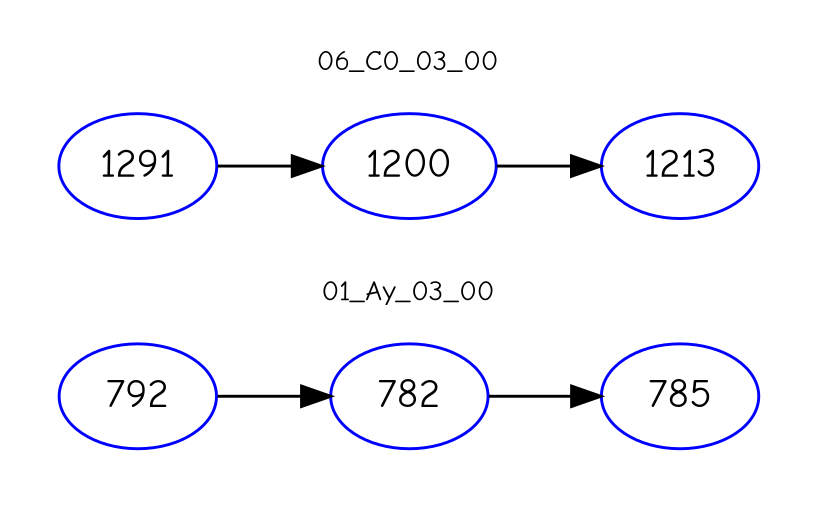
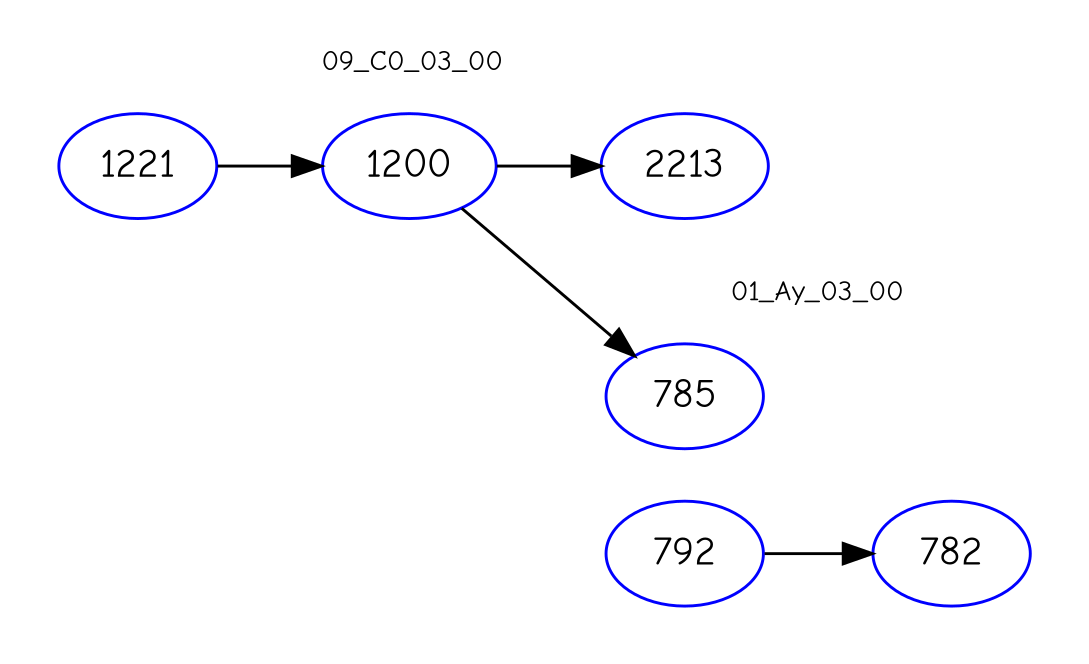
cluster "06_C0_03_00": label "06_C0_03_00" -> "09_C0_03_00"
node "1291": label "1291" -> "1221"
node "1213": label "1213" -> "2213"
edge "782" -> "785": now "1200" -> "785"
